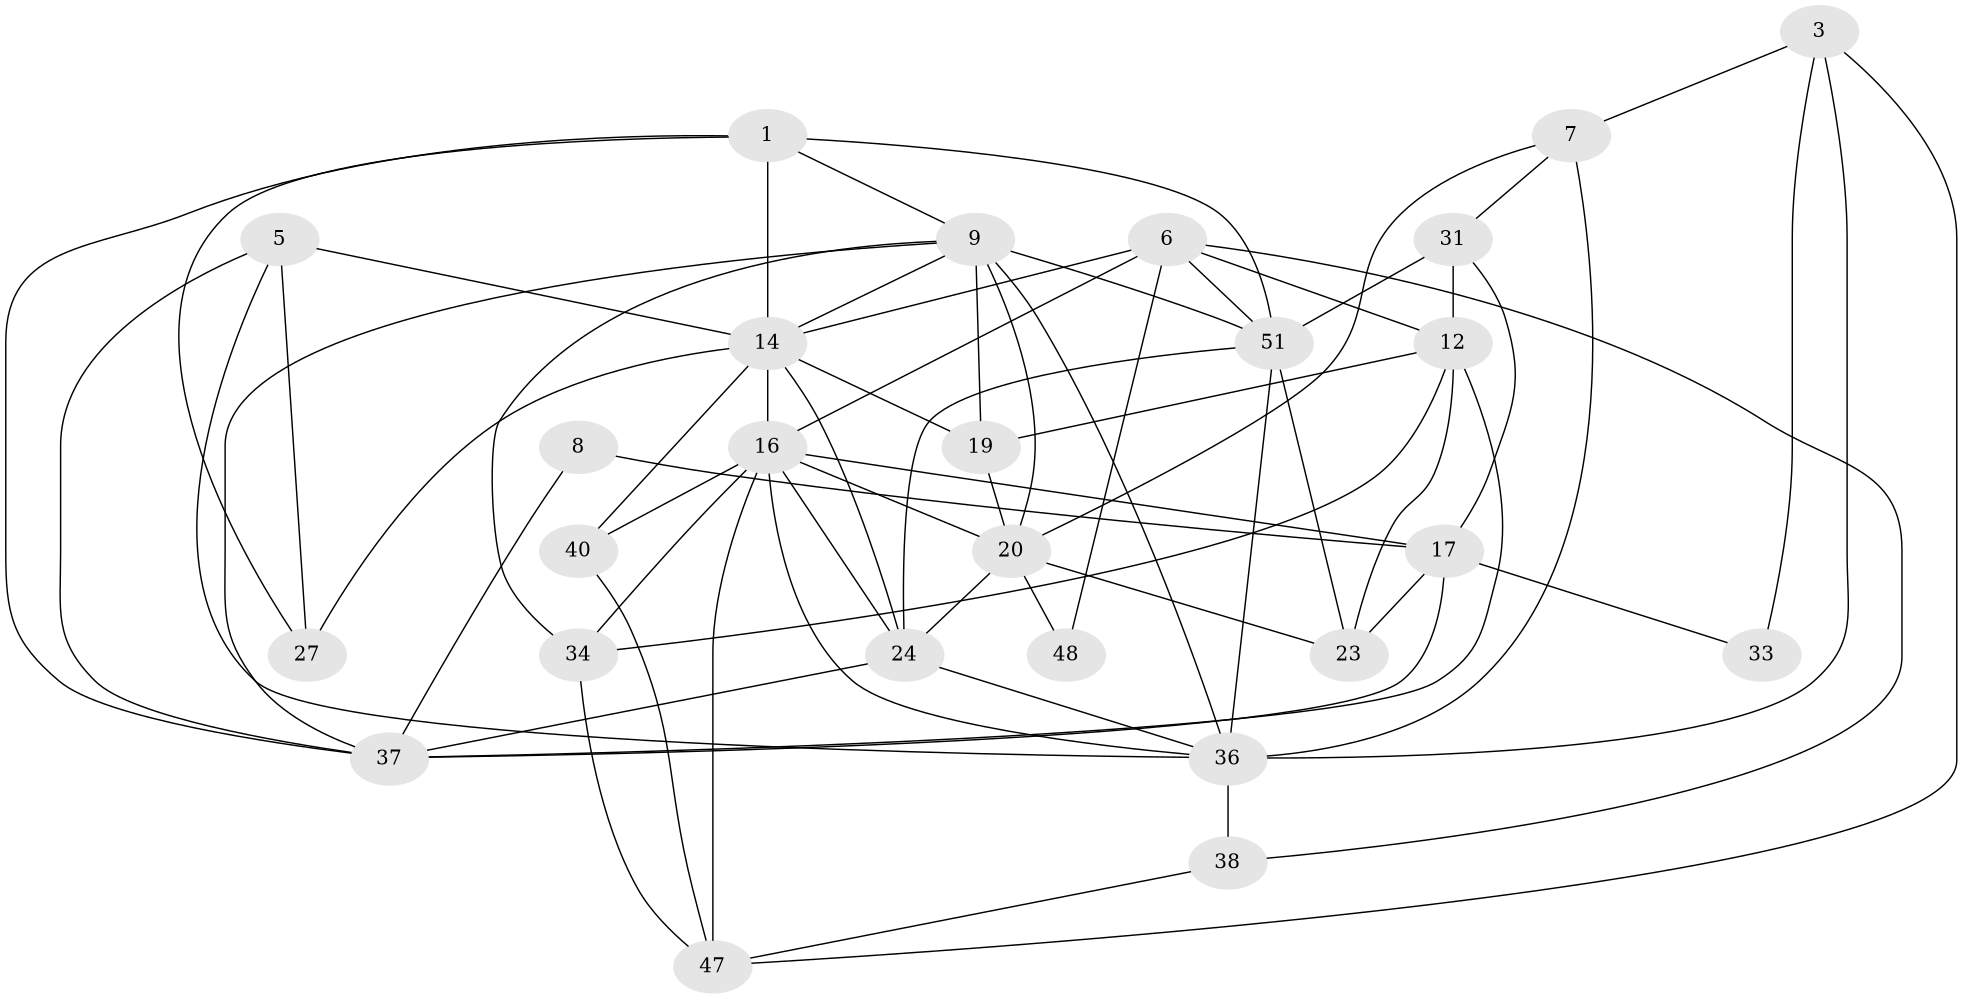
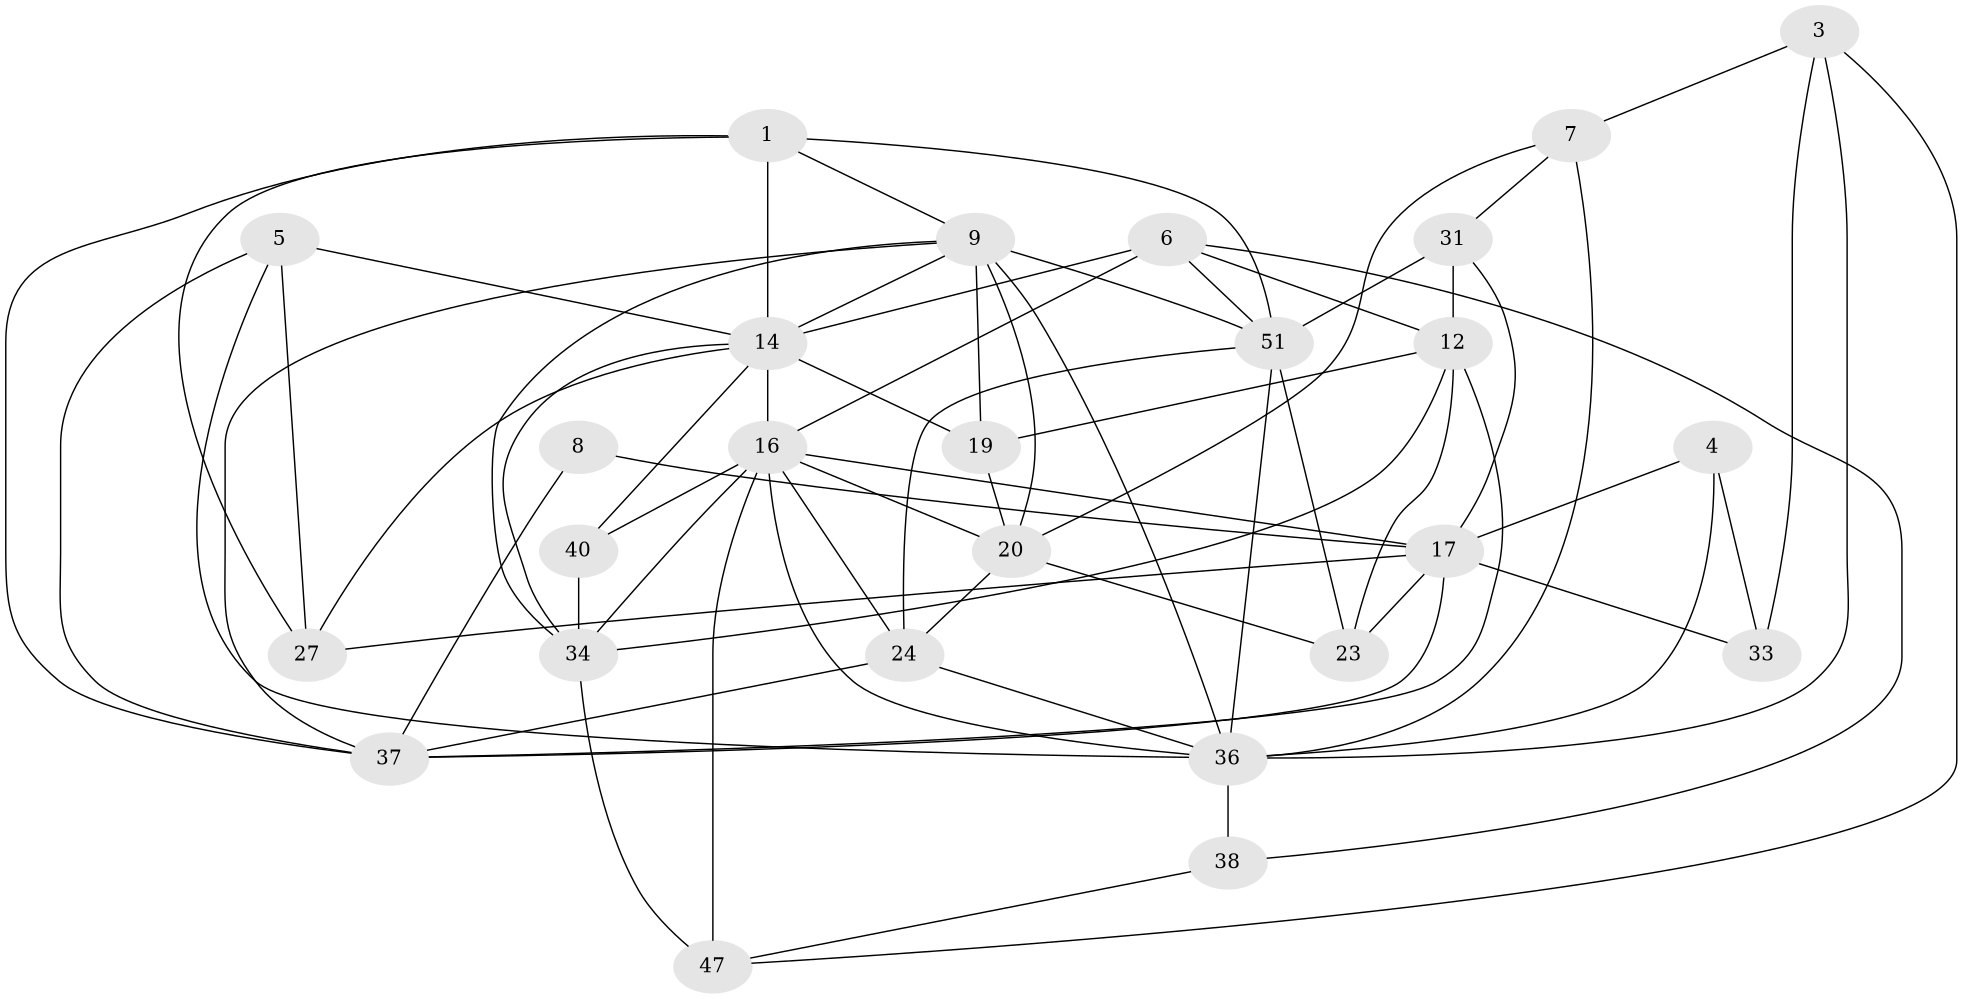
node "4": added
edge "14" -- "24": now "14" -- "34"
edge "17" -- "27": added
node "48": removed
edge "40" -- "47": now "40" -- "34"
